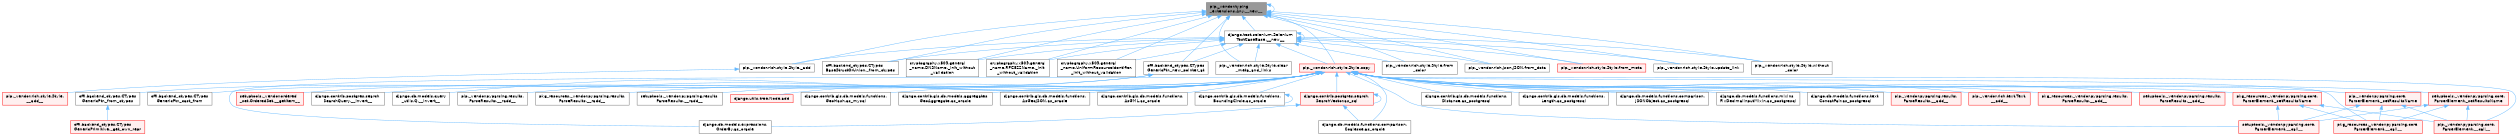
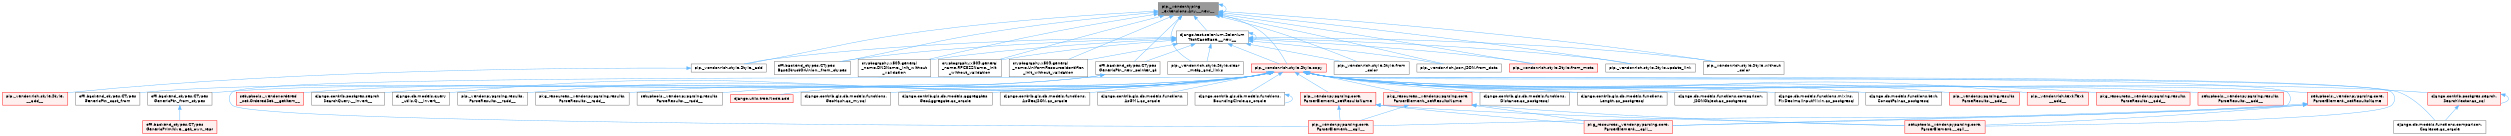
node "django.db.models.expressions. OrderBy.as_oracle": removed
